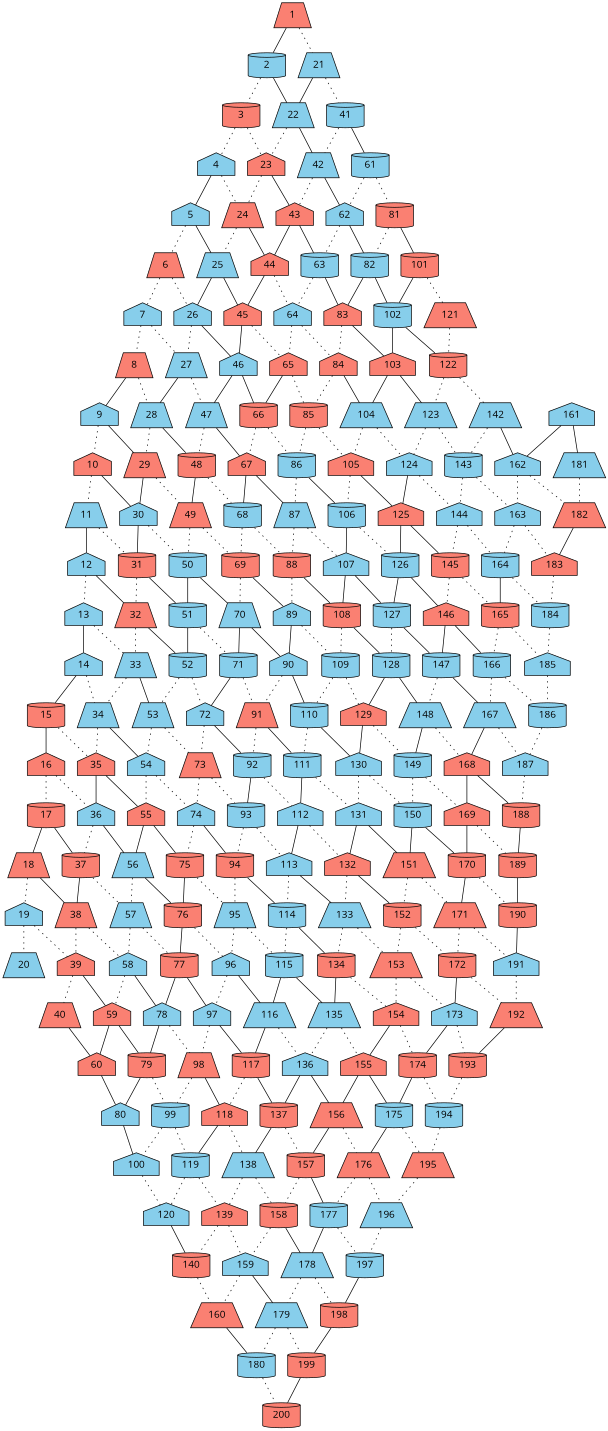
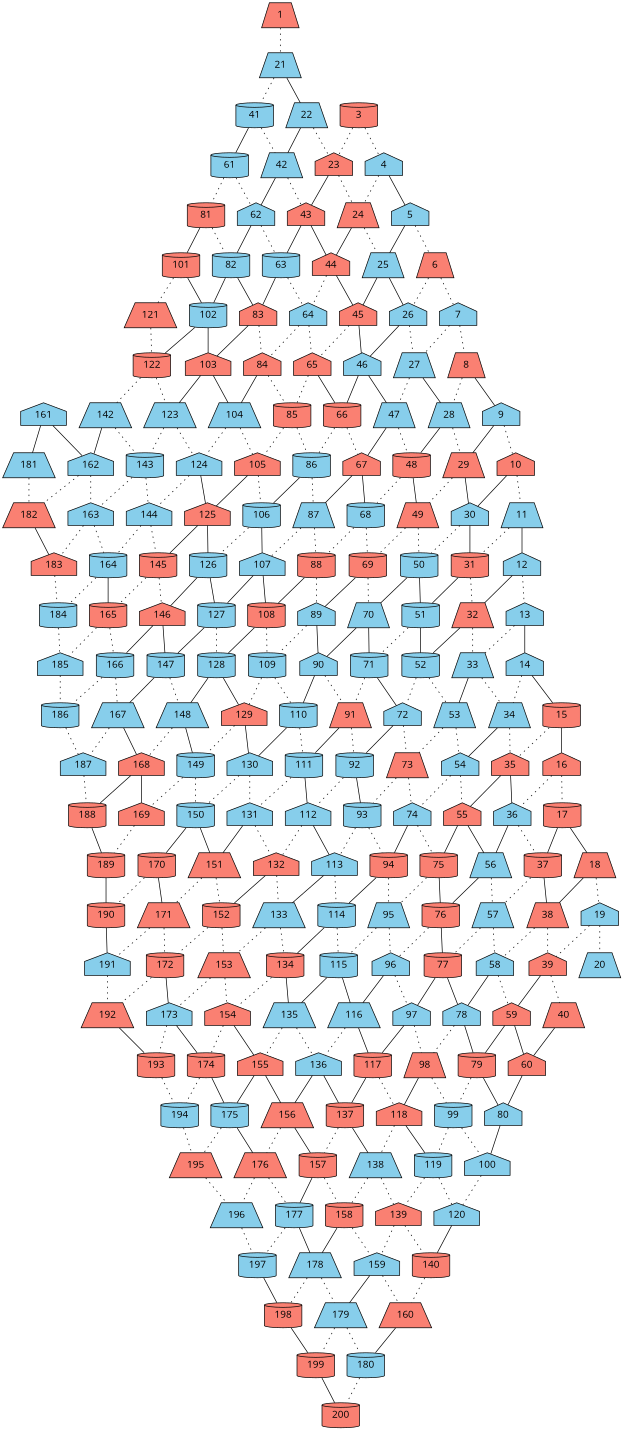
node "2": removed
edge "169" -- "170": removed
edge "131" -- "132": style solid -> dotted
